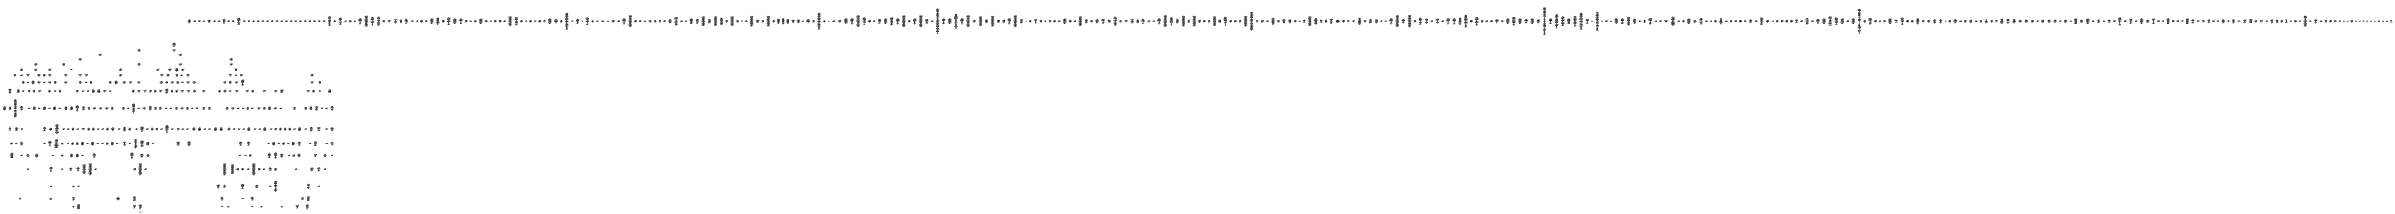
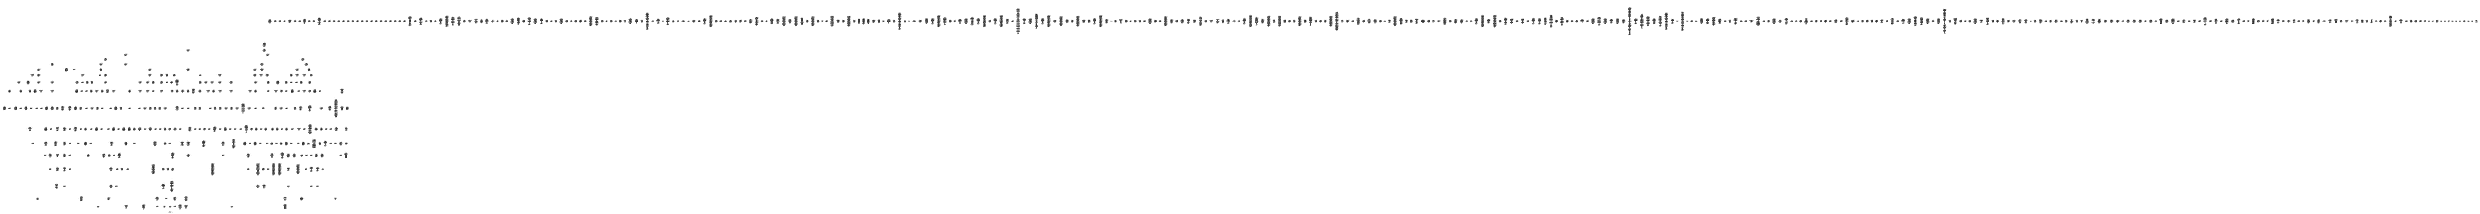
node "# 0x1696 JUMPDEST GT ISZERO PUSHX Data JUMPI": added
node "# 0x572 PUSHX Data REVERT": removed
